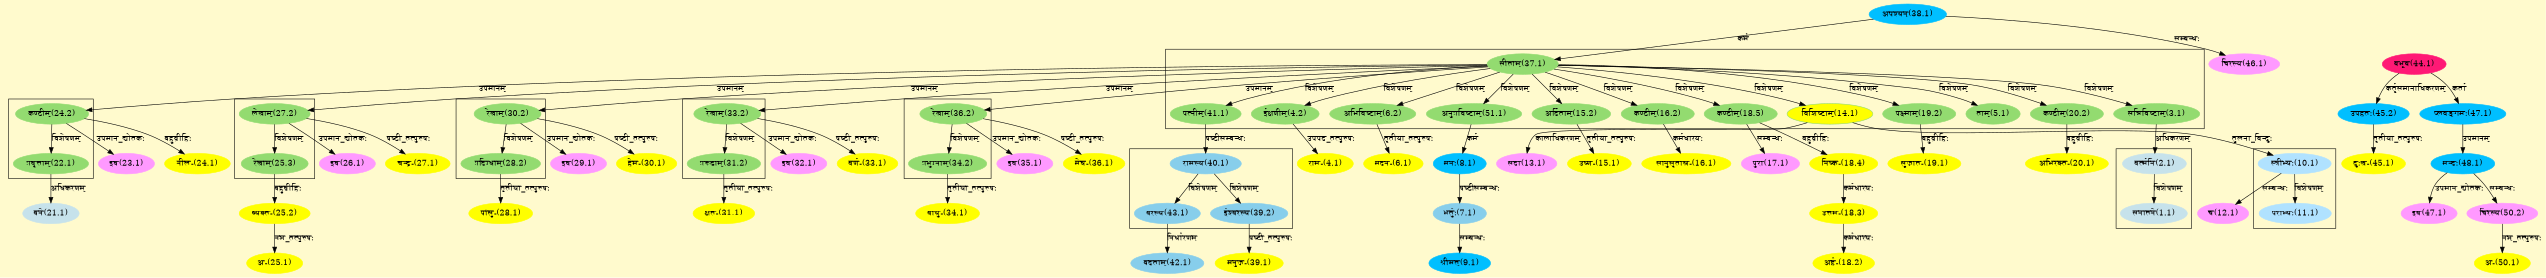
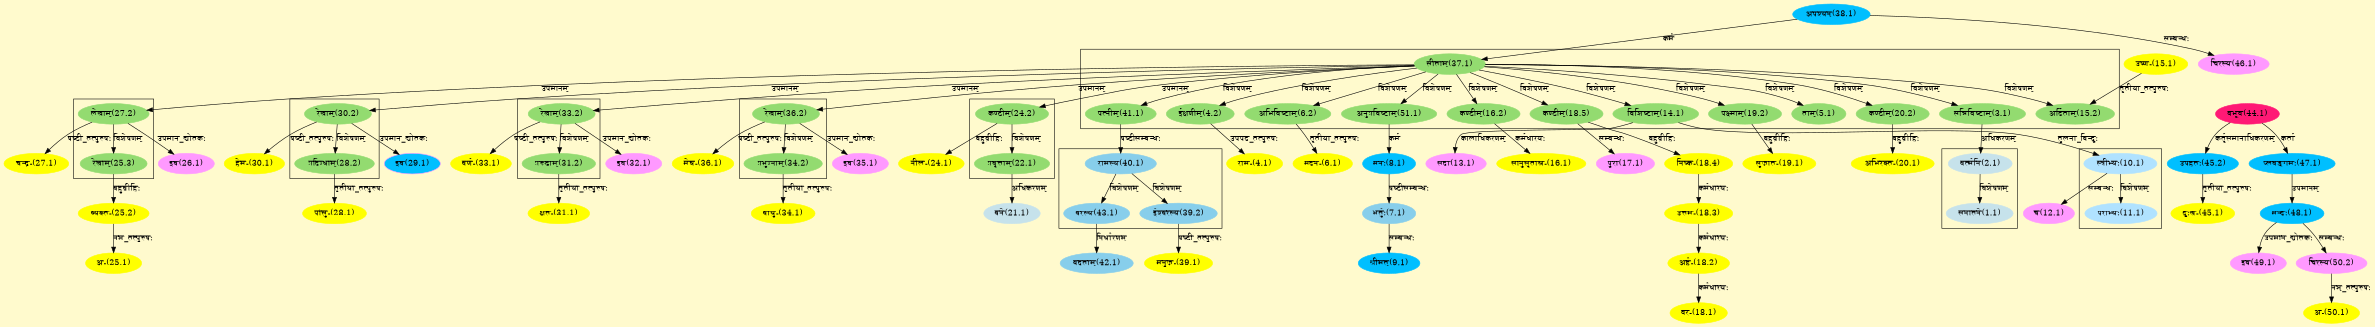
node "विशिष्टाम्(14.1)": fillcolor #ffff00 -> #93db70
edge "अर्दिताम्(15.2)" -> "उष्ण-(15.1)": reversed
node "इव(23.1)": removed
node "इव(29.1)": fillcolor #ff99ff -> #00bfff
node "इव(47.1)": label "इव(47.1)" -> "इव(49.1)"
node "वर-(18.1)": added
